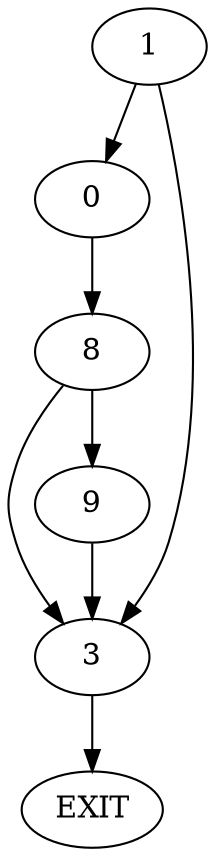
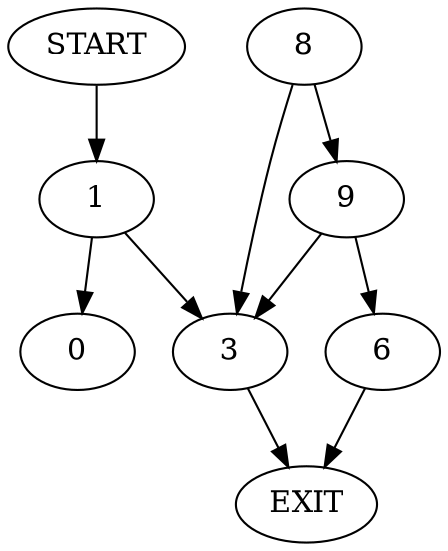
node "START": added
edge "0" -> "8": removed
node "6": added
